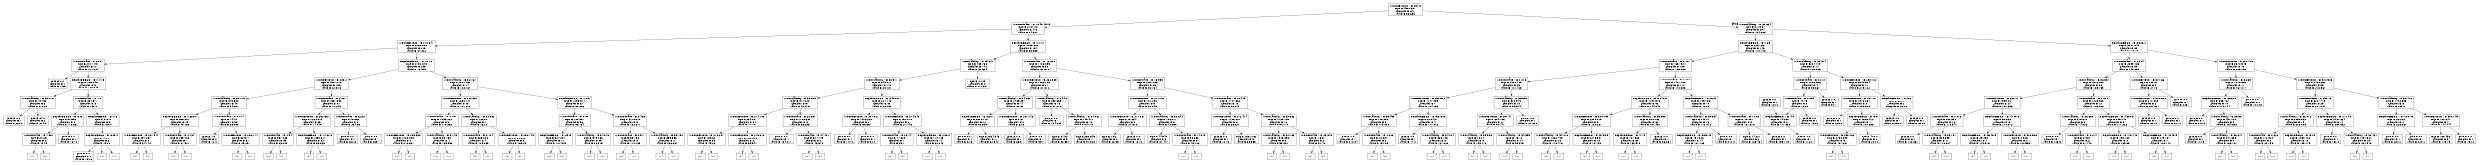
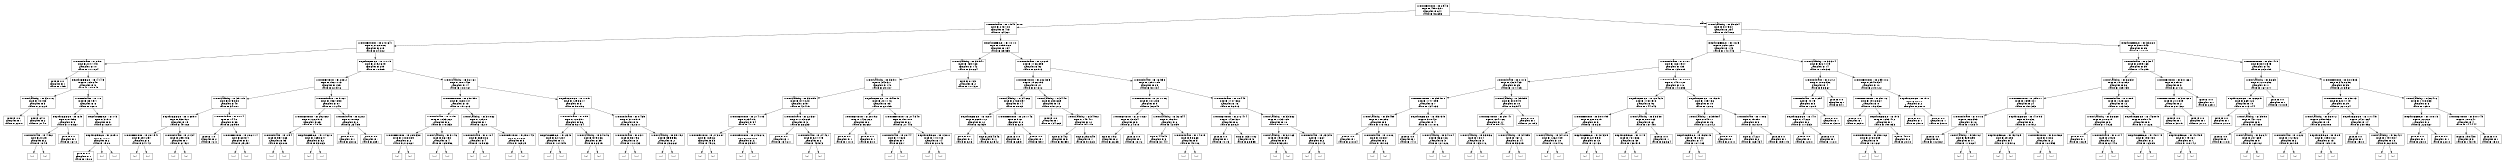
edge "mse = 0.0 samples = 1 value = 120.0" -> "Depth_GEBCO <= -4.0 mse = 14.222 samples = 2 value = 117.333": reversed
